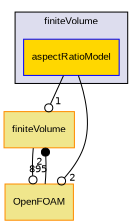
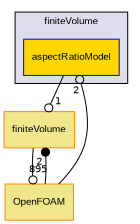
edge "aspectRatioModel" -> "OpenFOAM": reversed
